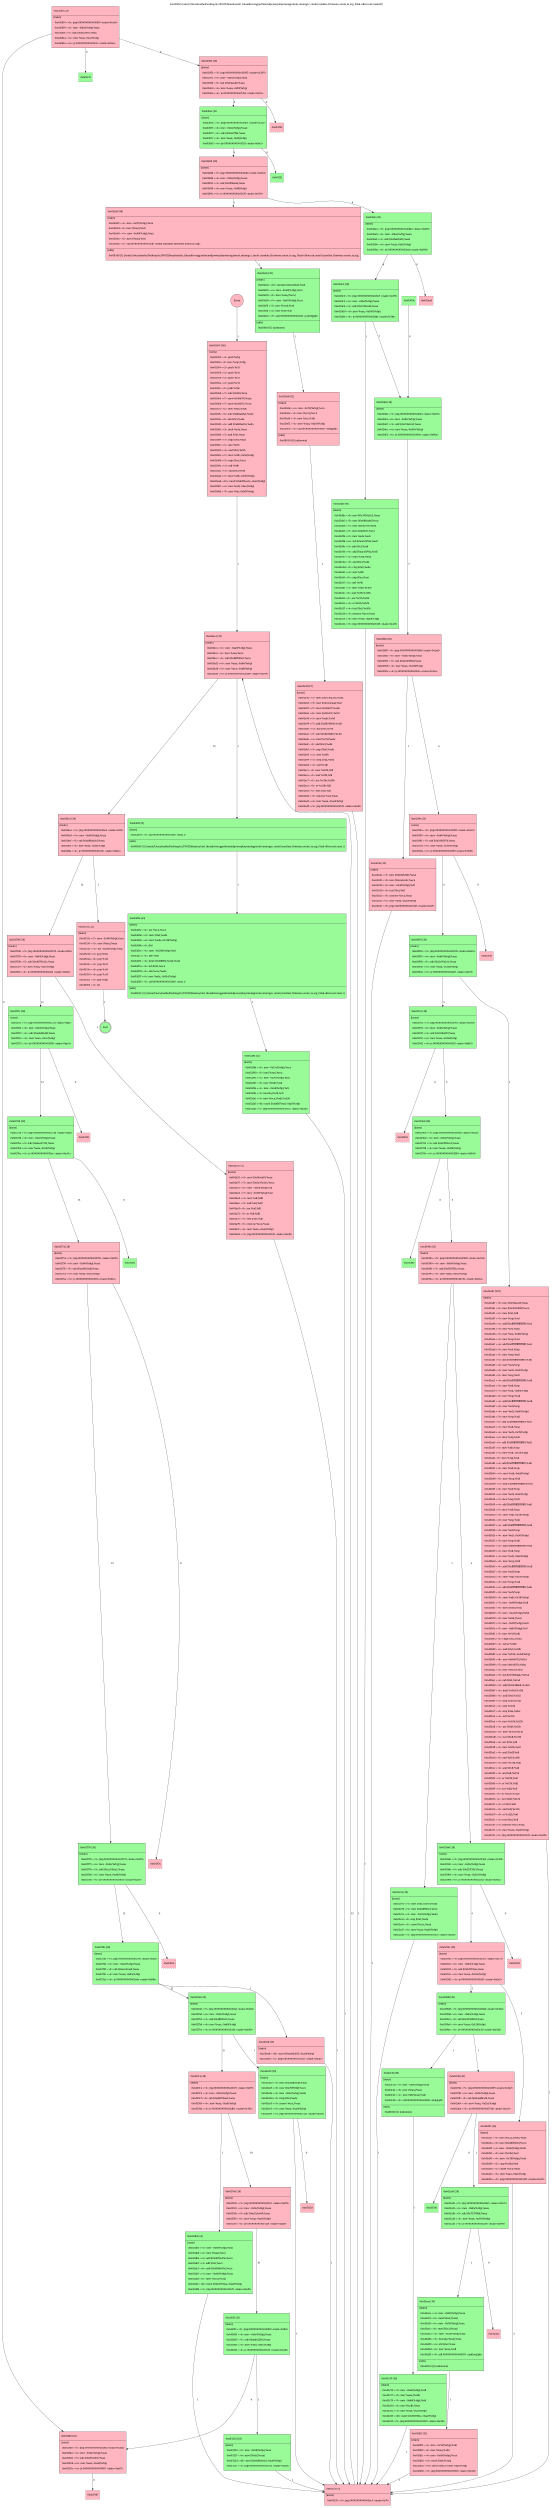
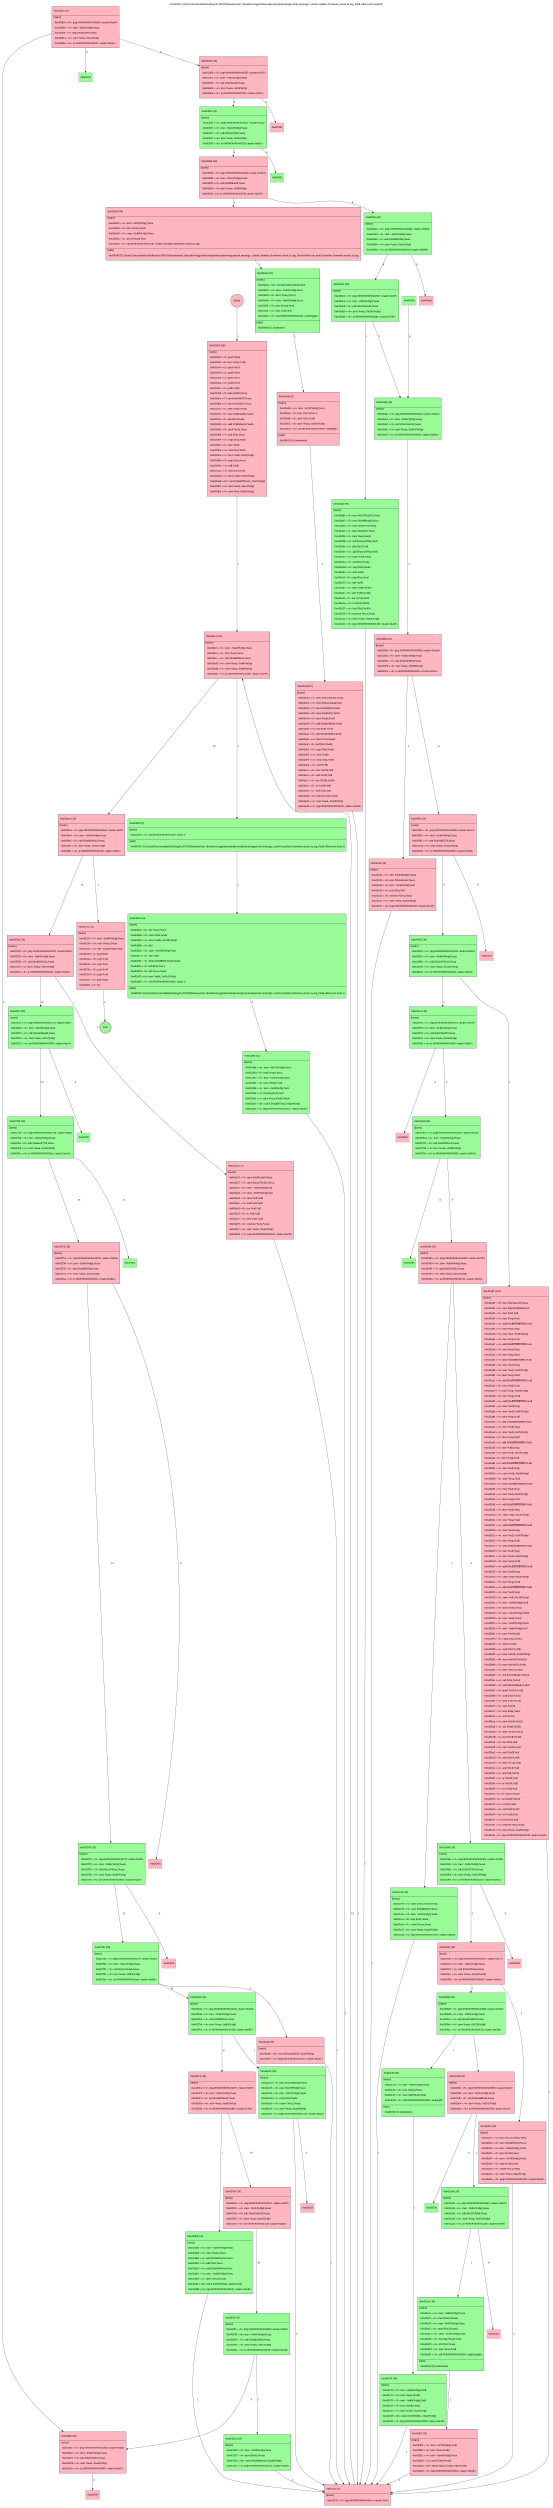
node "0x403119": fillcolor lightpink -> palegreen
